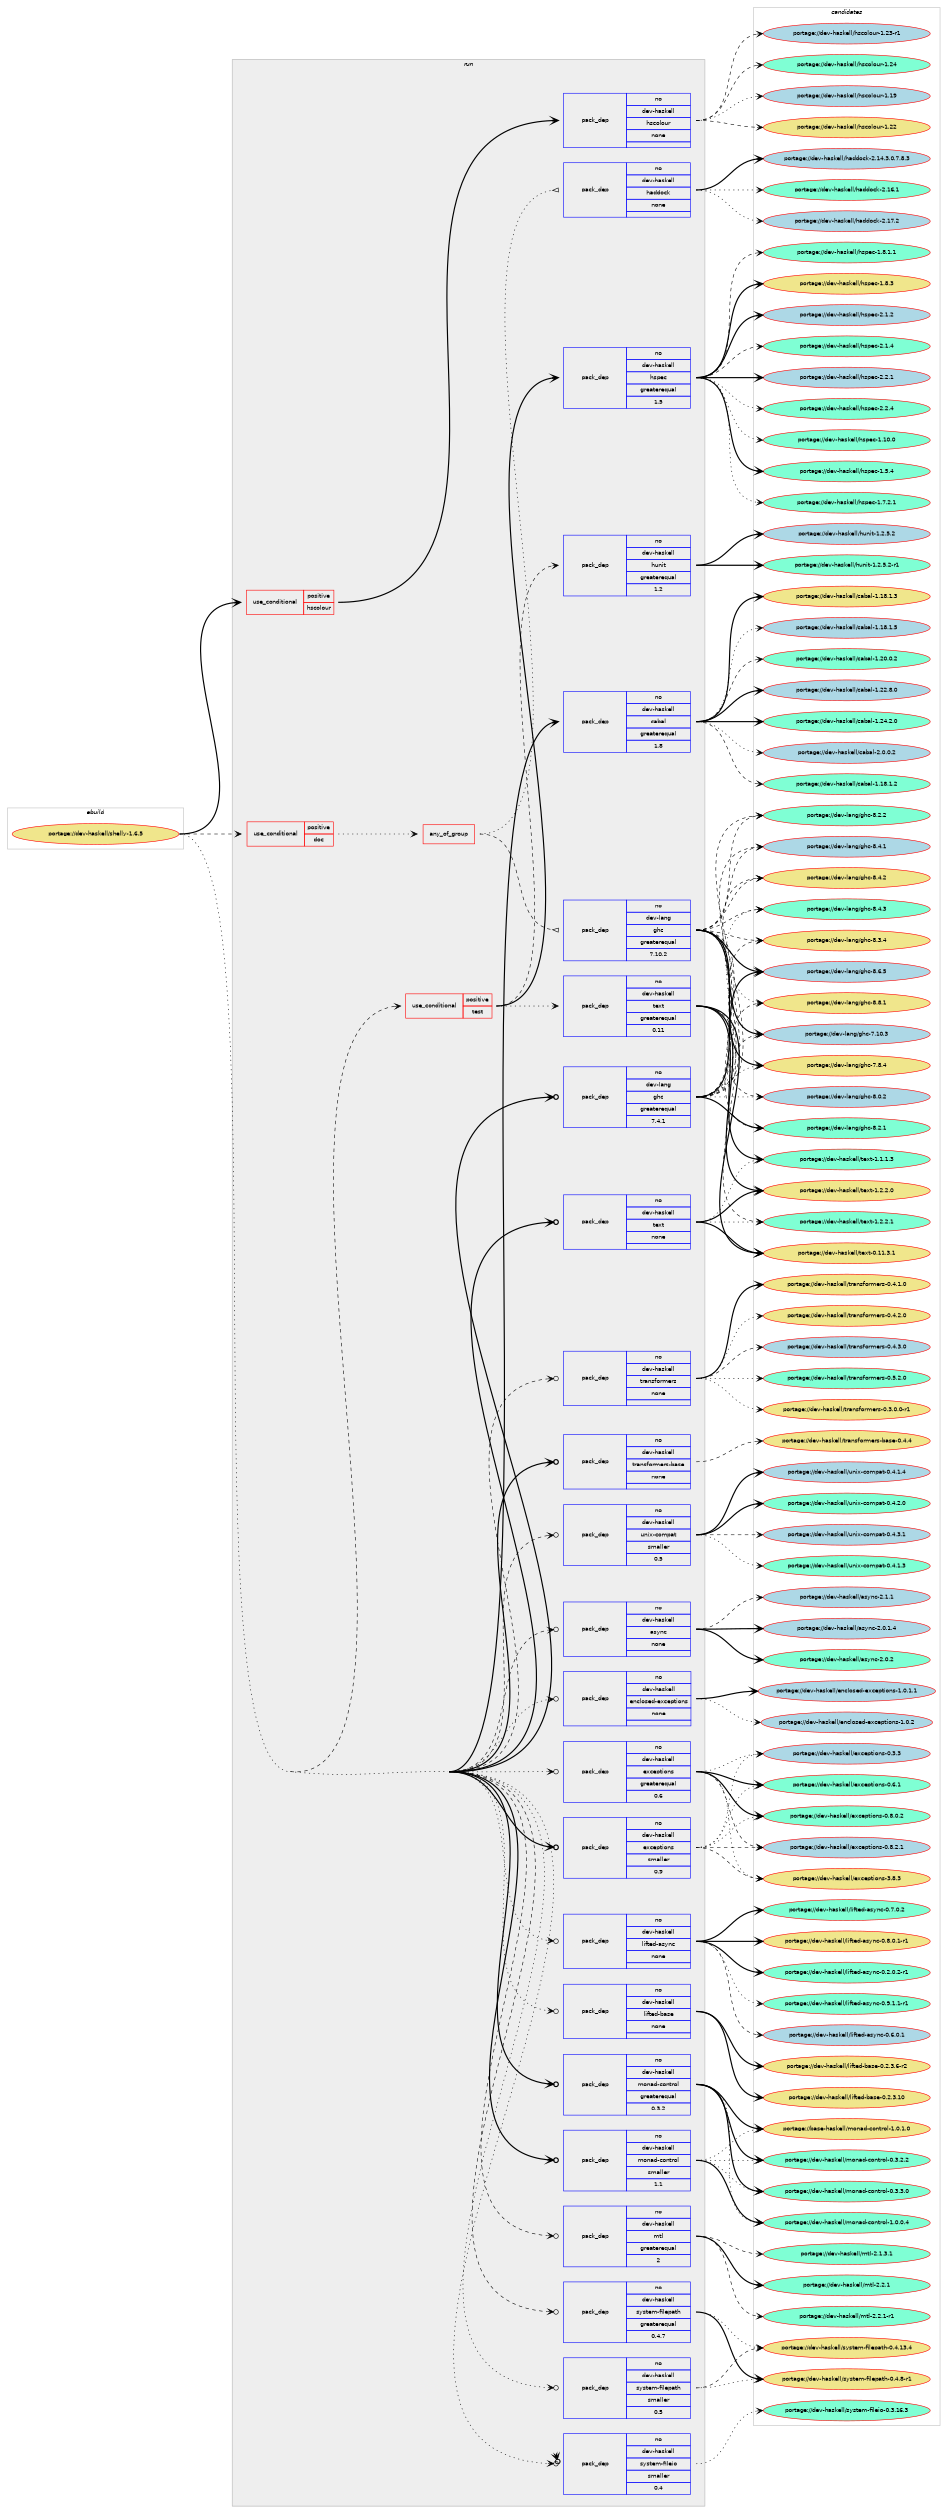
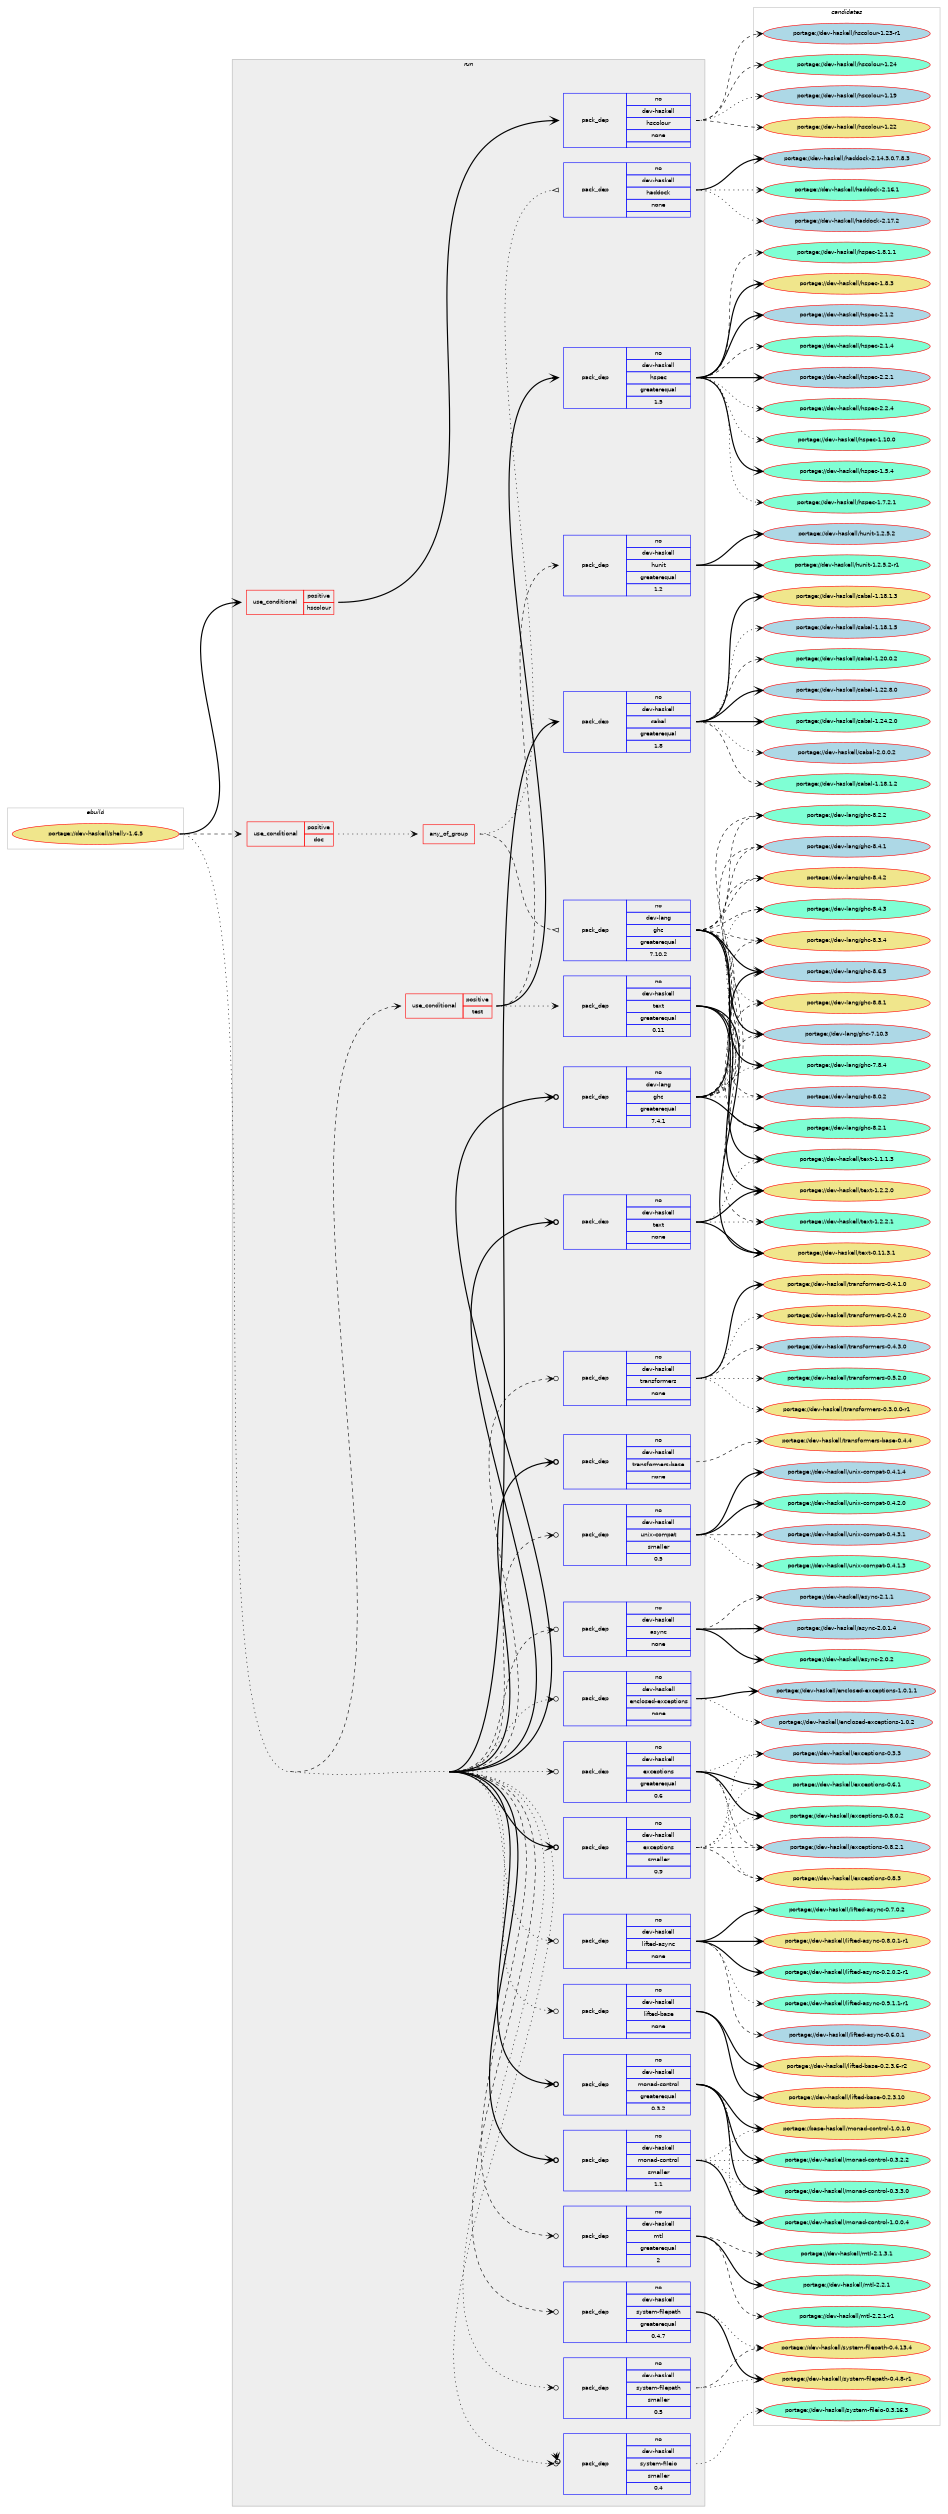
node "portage://dev-lang/ghc-7.8.4": fillcolor khaki -> aquamarine
node "portage://dev-haskell/exceptions-3.8.3": label "portage://dev-haskell/exceptions-3.8.3" -> "portage://dev-haskell/exceptions-0.8.3"
